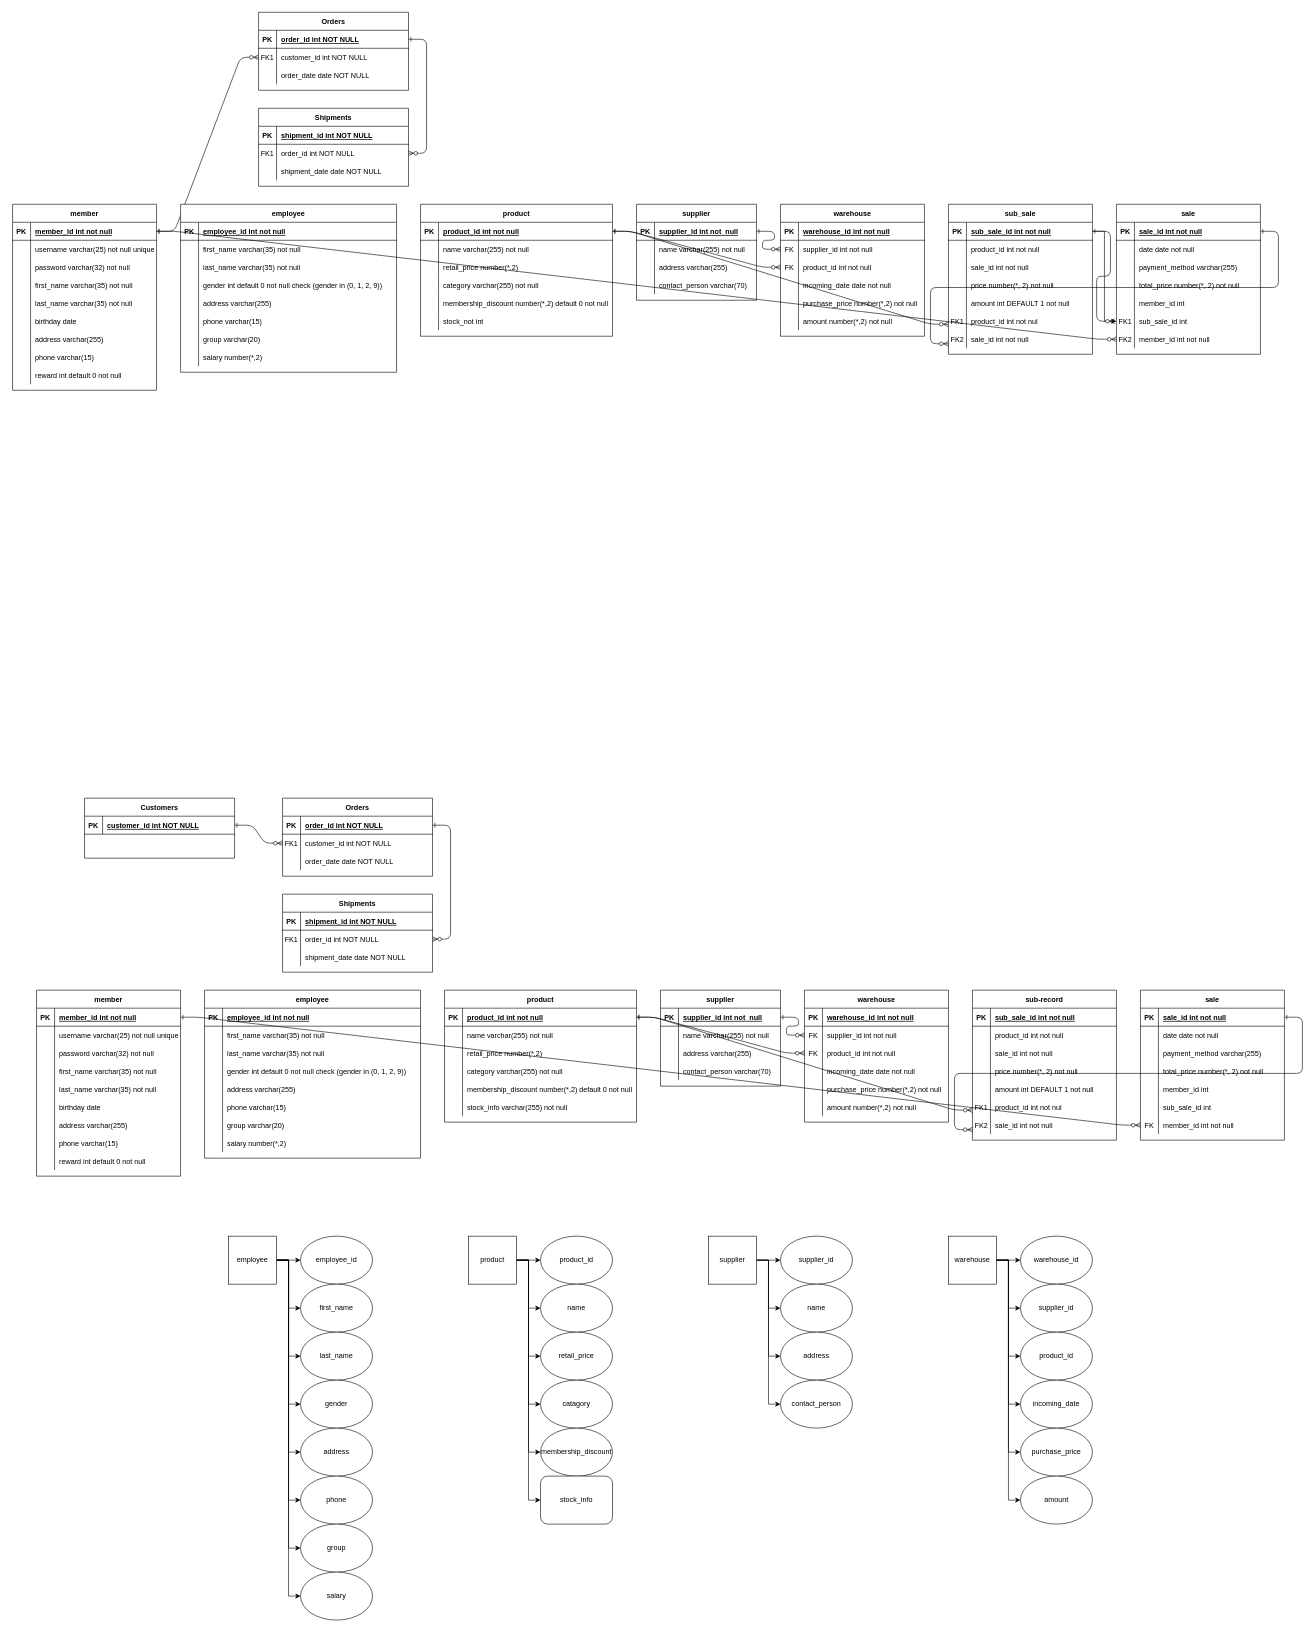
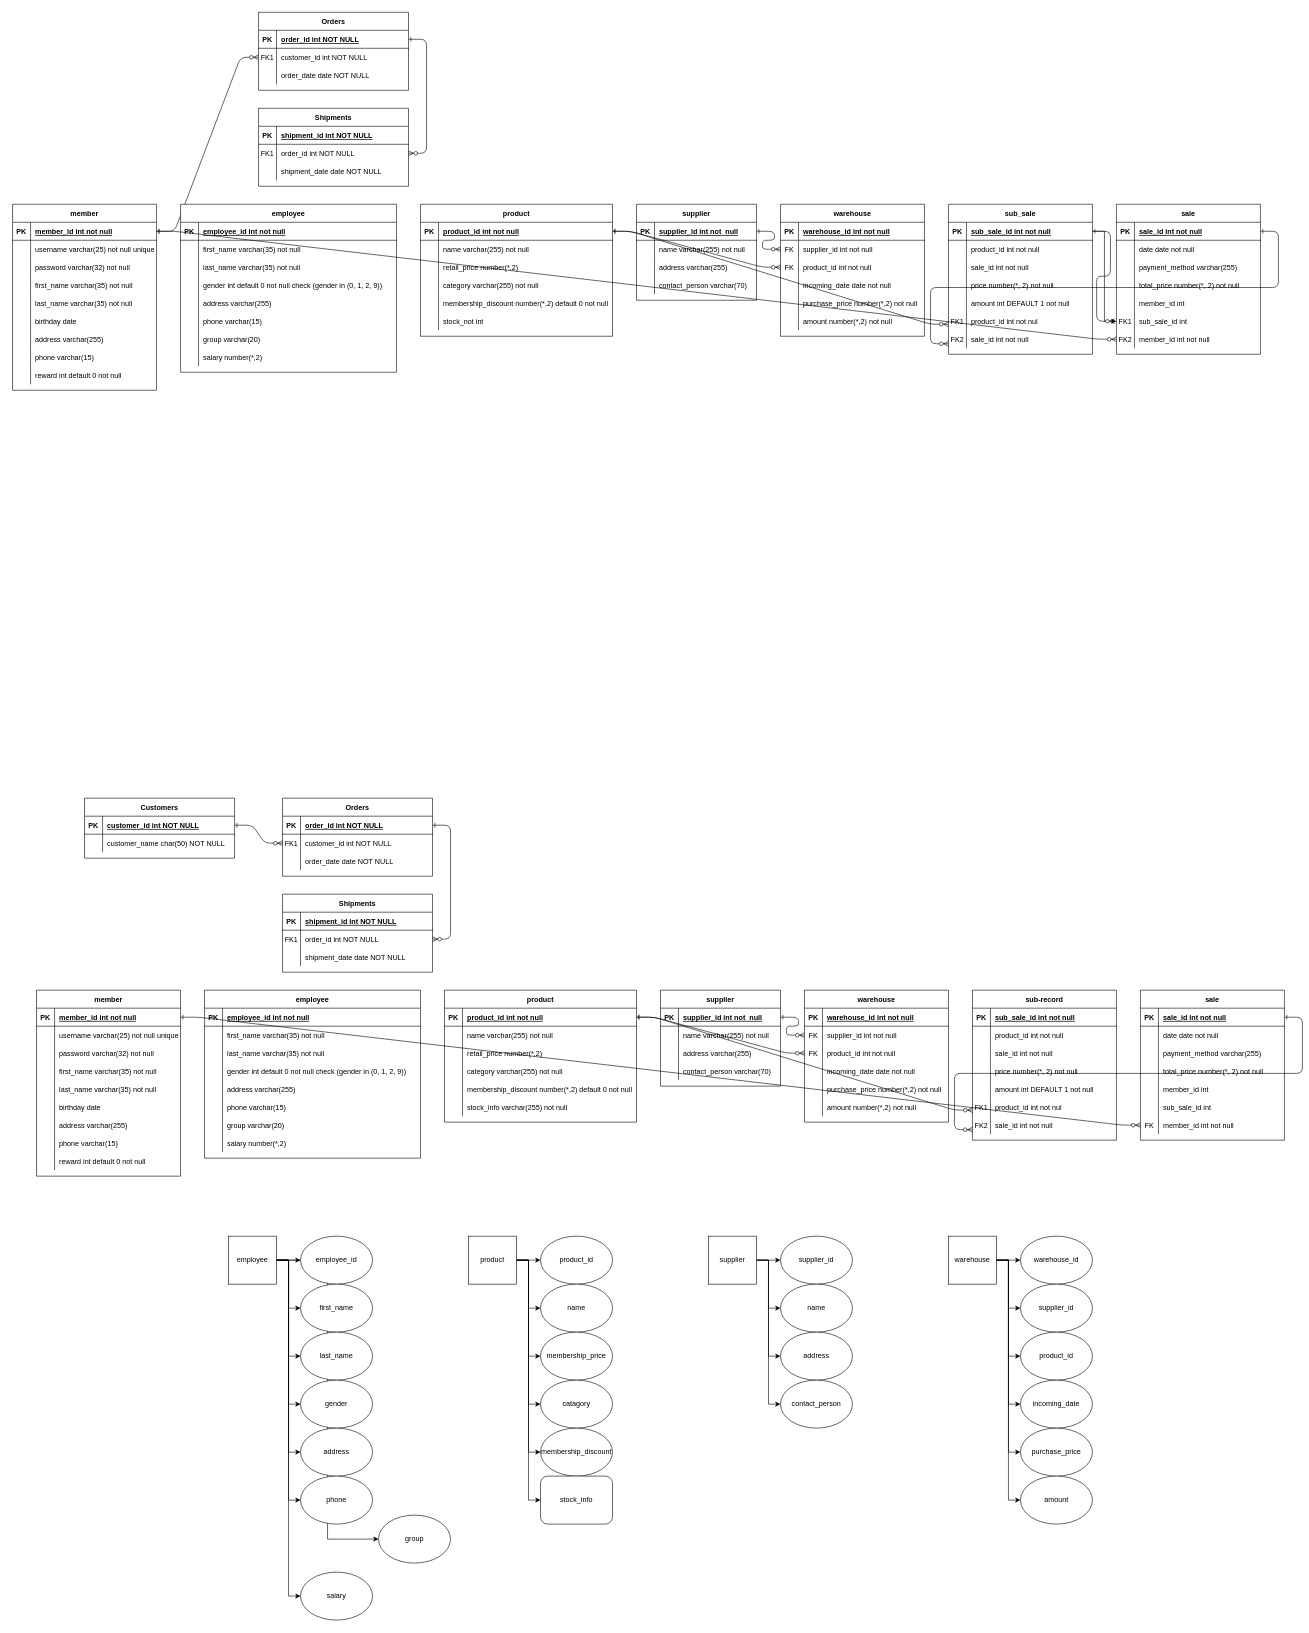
node "customer_name char(50) NOT NULL": added
node "retail_price": label "retail_price" -> "membership_price"
node "group": moved (336, 1548) -> (414, 1539)
